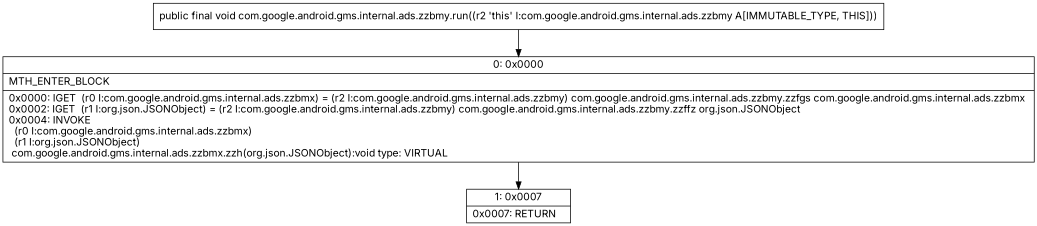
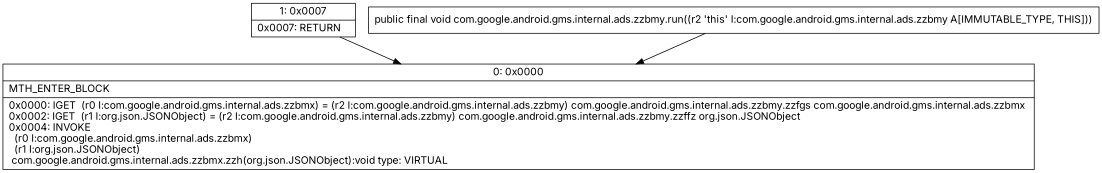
edge "0: 0x0000" -> "1: 0x0007": reversed
